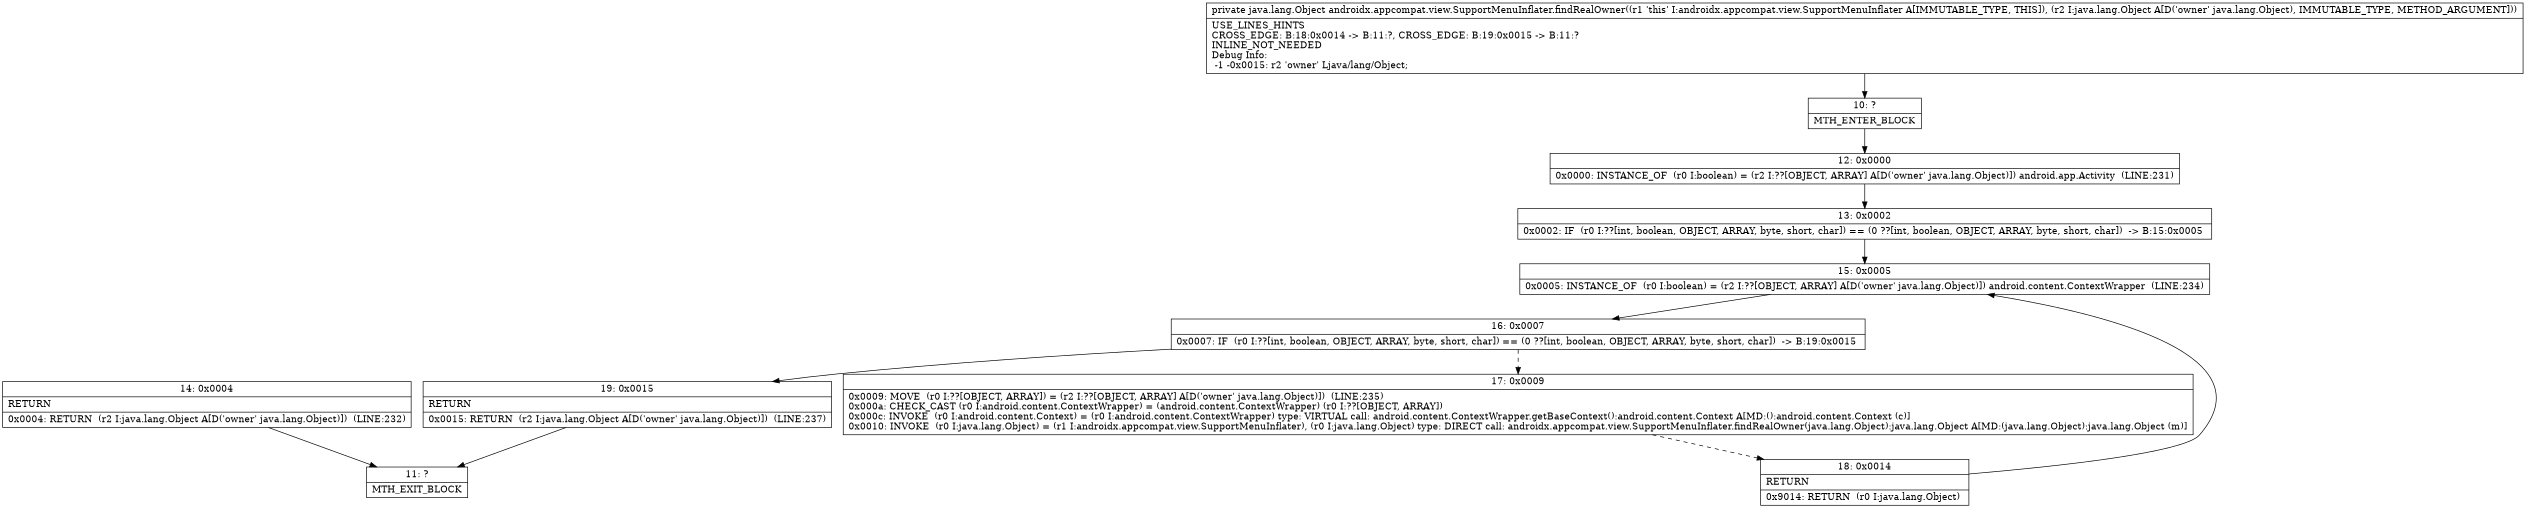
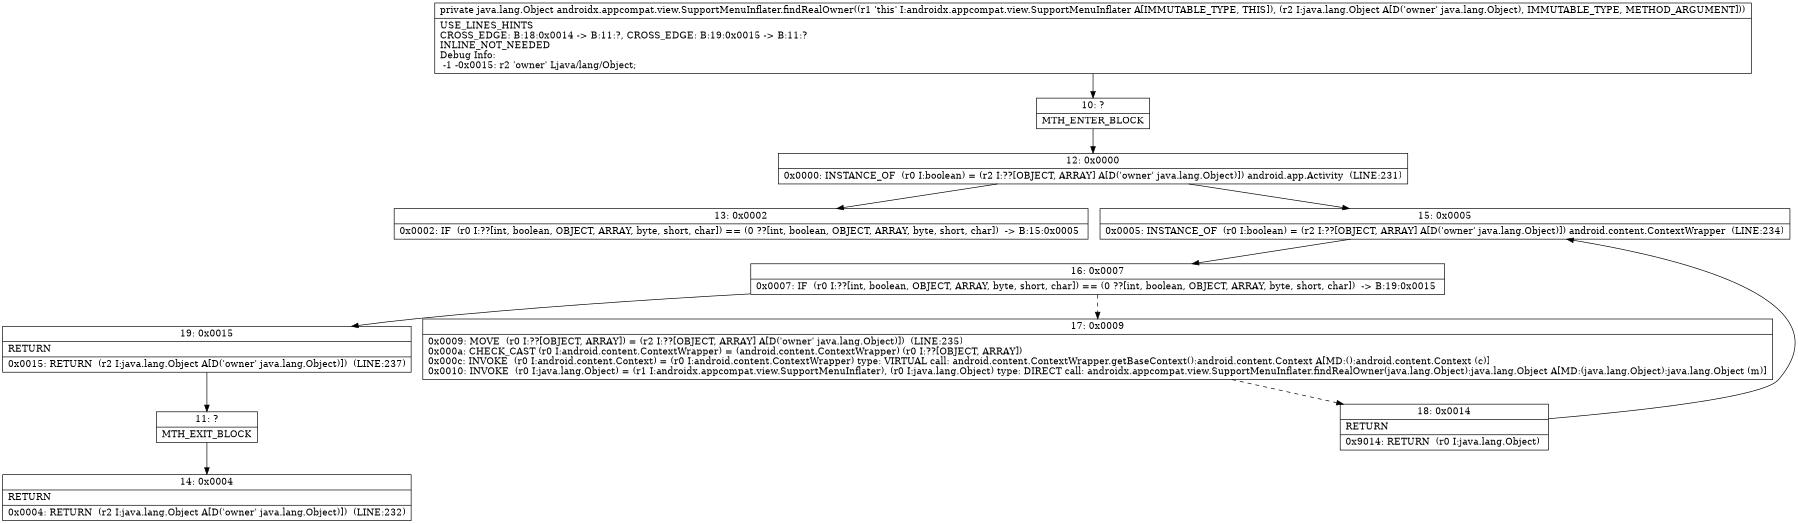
edge "13: 0x0002" -> "15: 0x0005": now "12: 0x0000" -> "15: 0x0005"
edge "14: 0x0004" -> "11: ?": reversed
